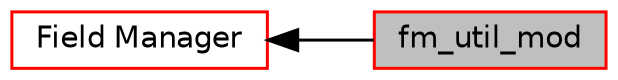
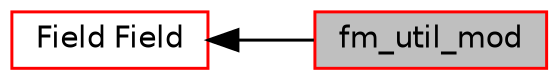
node "Field Manager": label "Field Manager" -> "Field Field"
